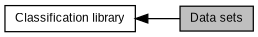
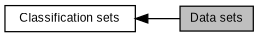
node "Classification library": label "Classification library" -> "Classification sets"
